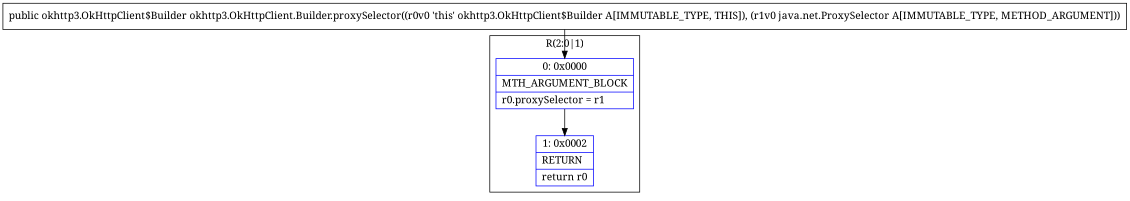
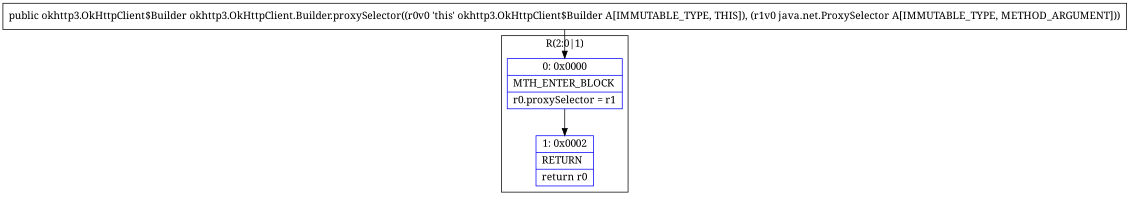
node "0: 0x0000": text "MTH_ARGUMENT_BLOCK" -> "MTH_ENTER_BLOCK"
